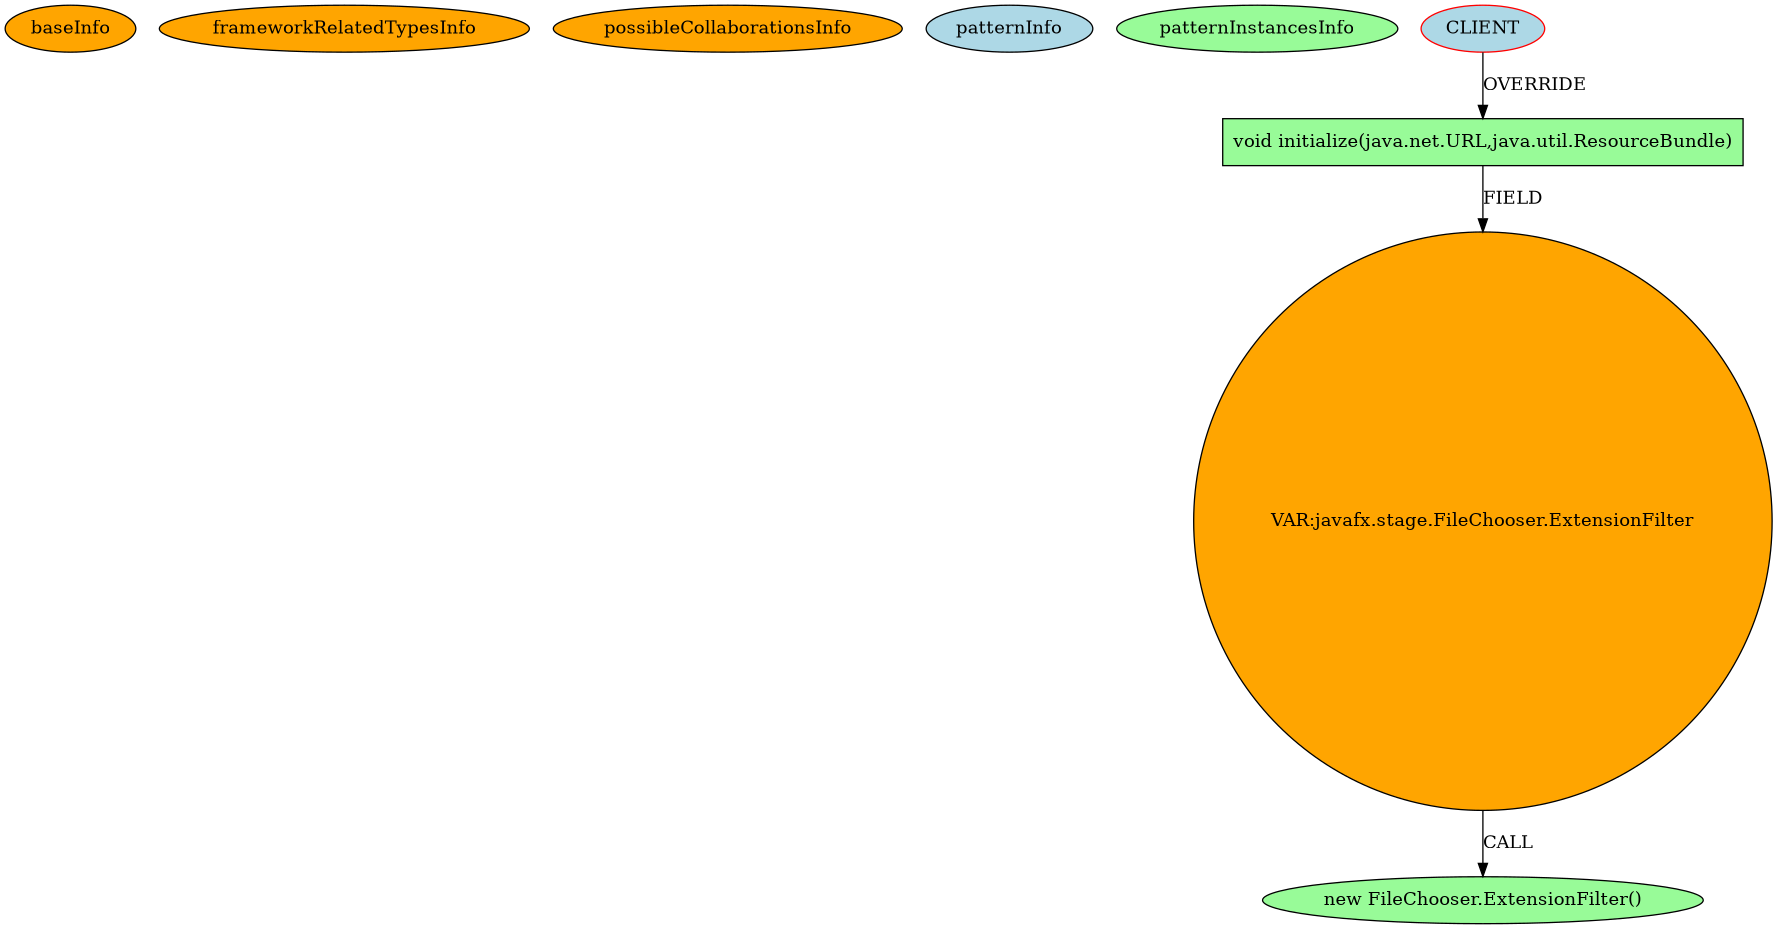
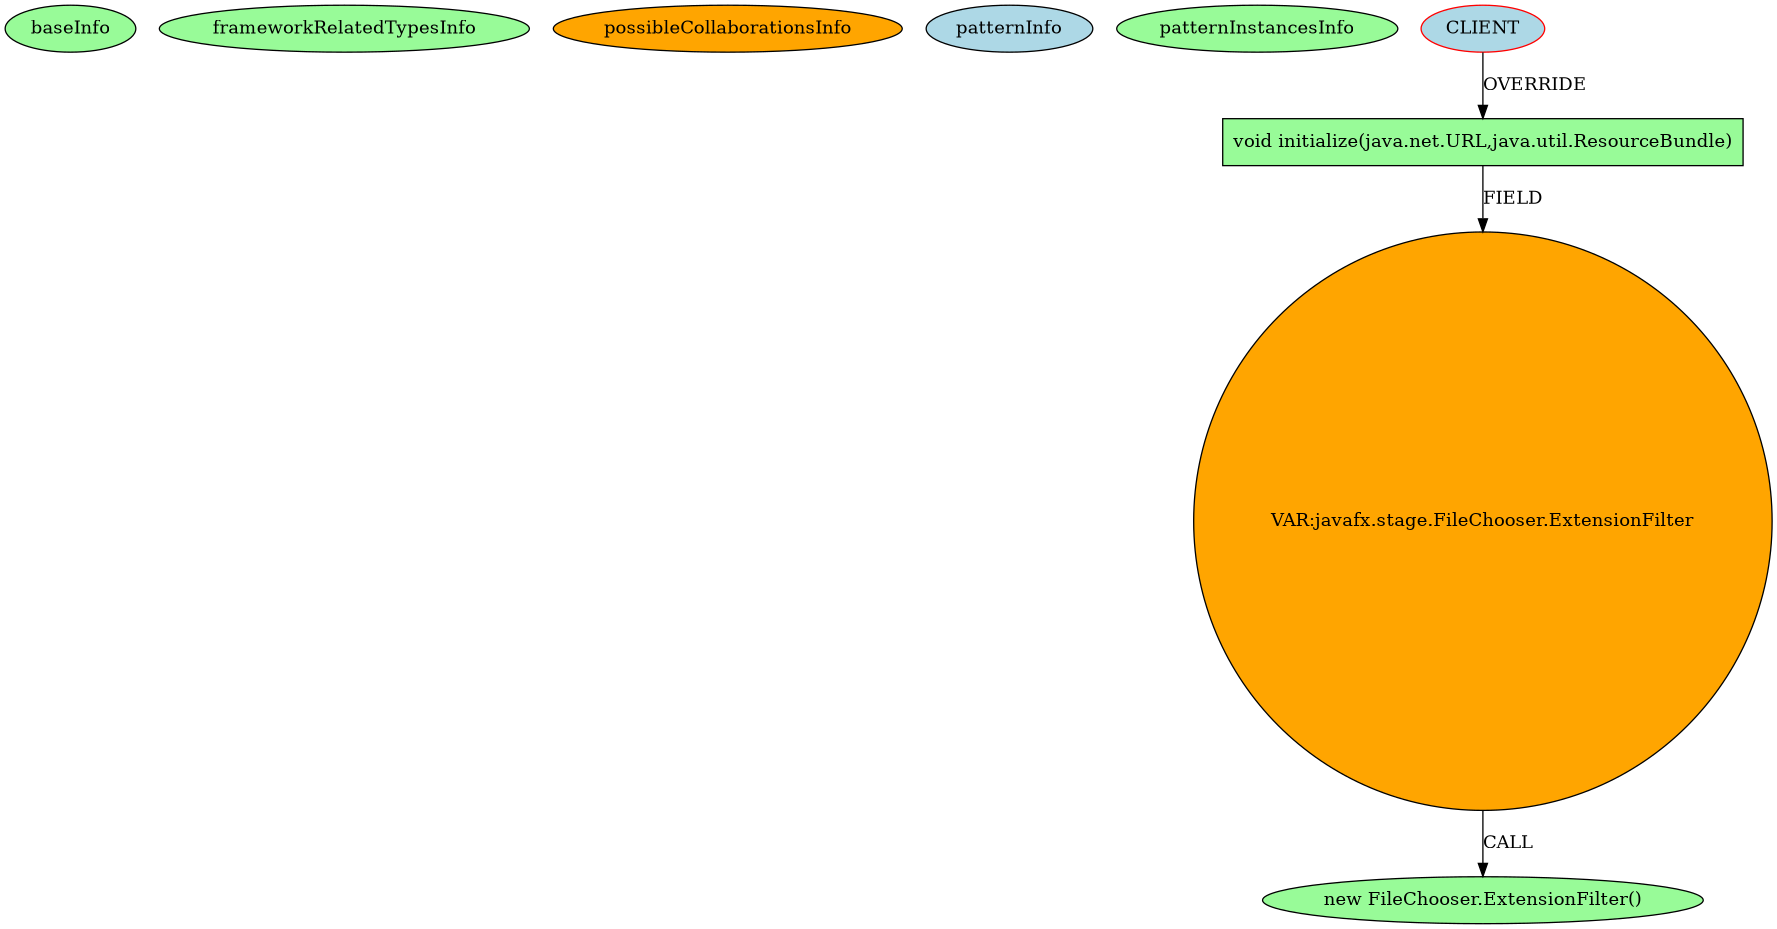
node "baseInfo": fillcolor orange -> palegreen
node "frameworkRelatedTypesInfo": fillcolor orange -> palegreen
